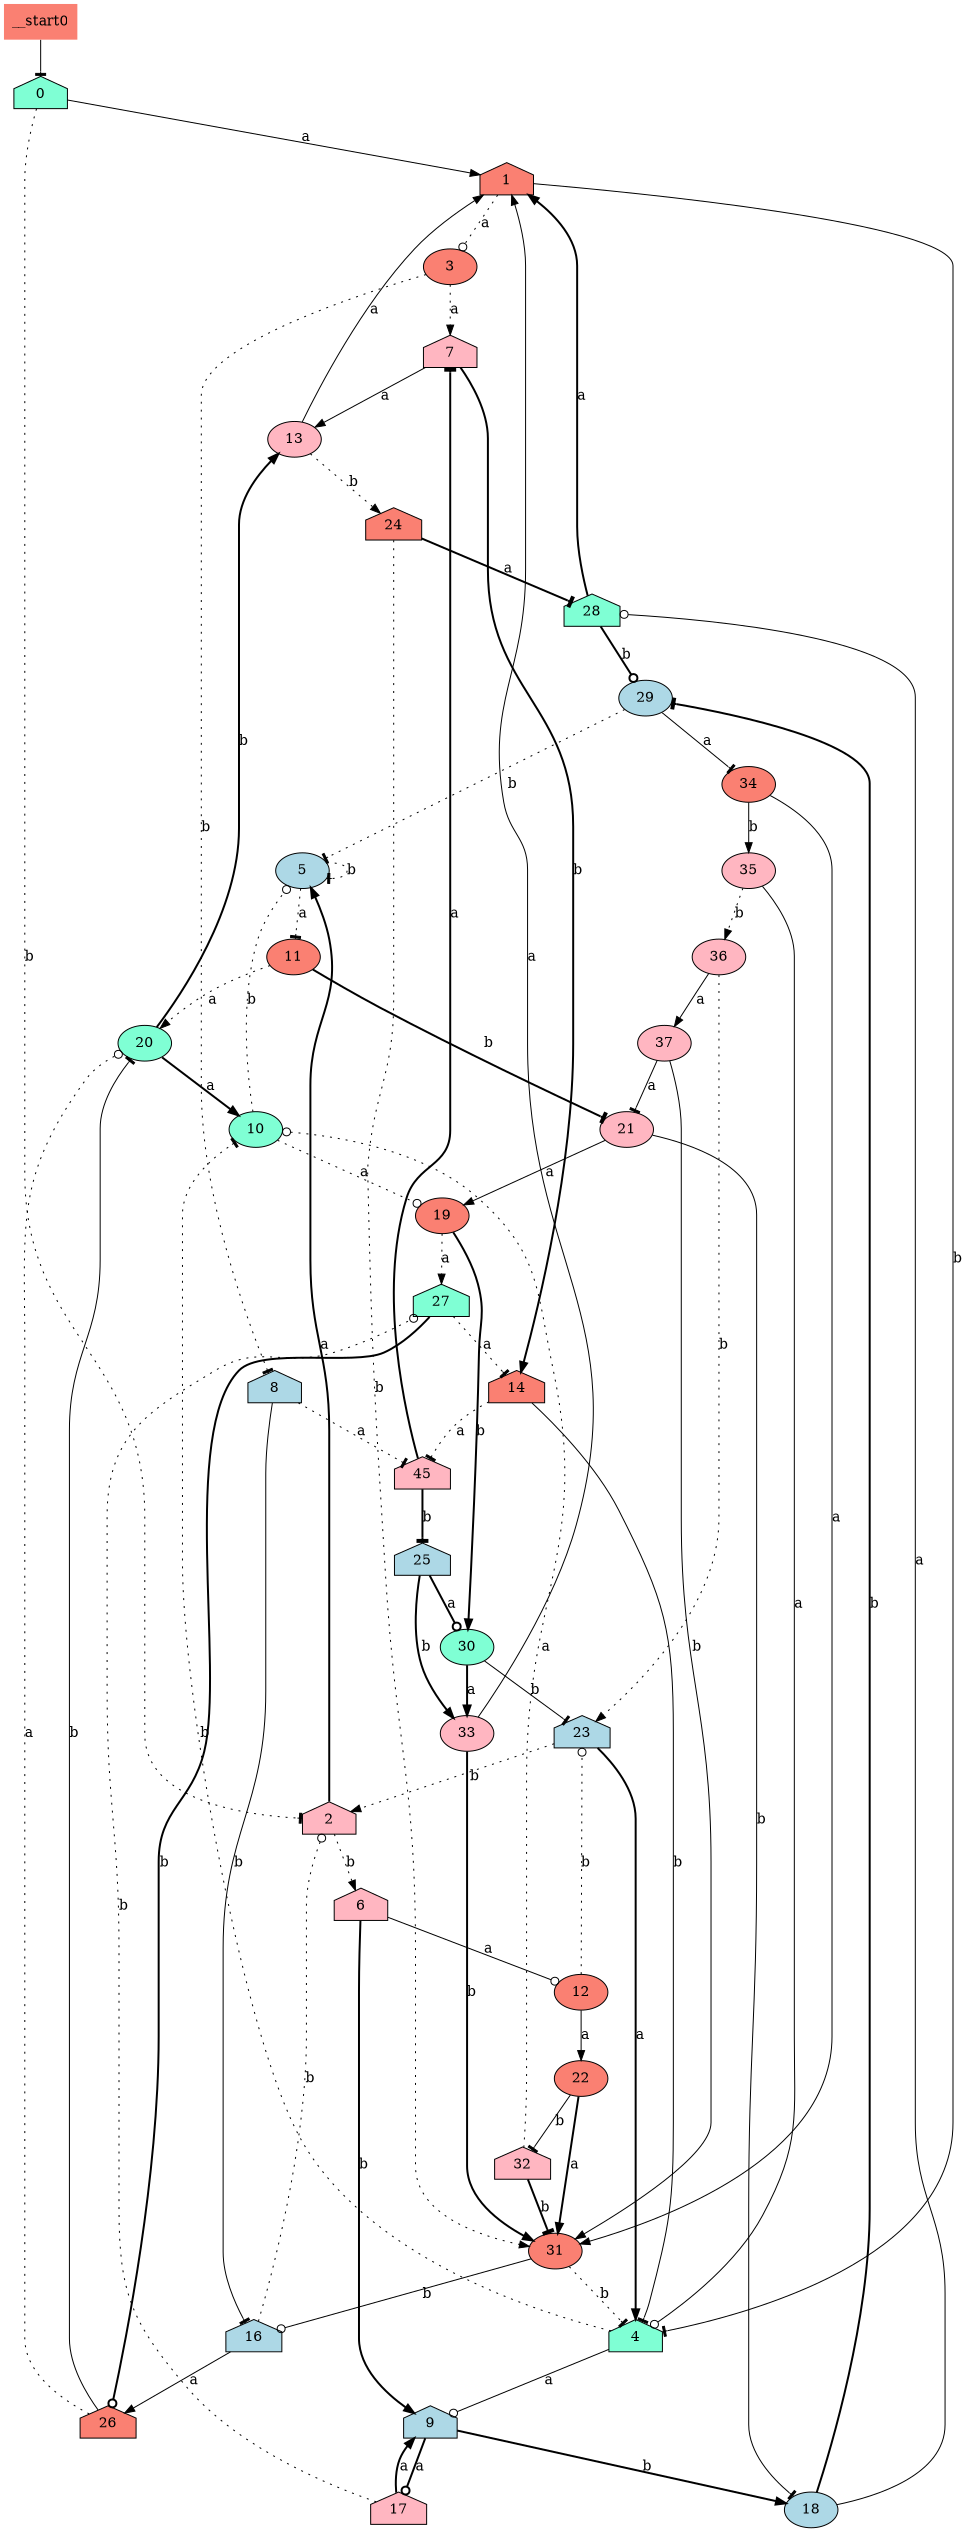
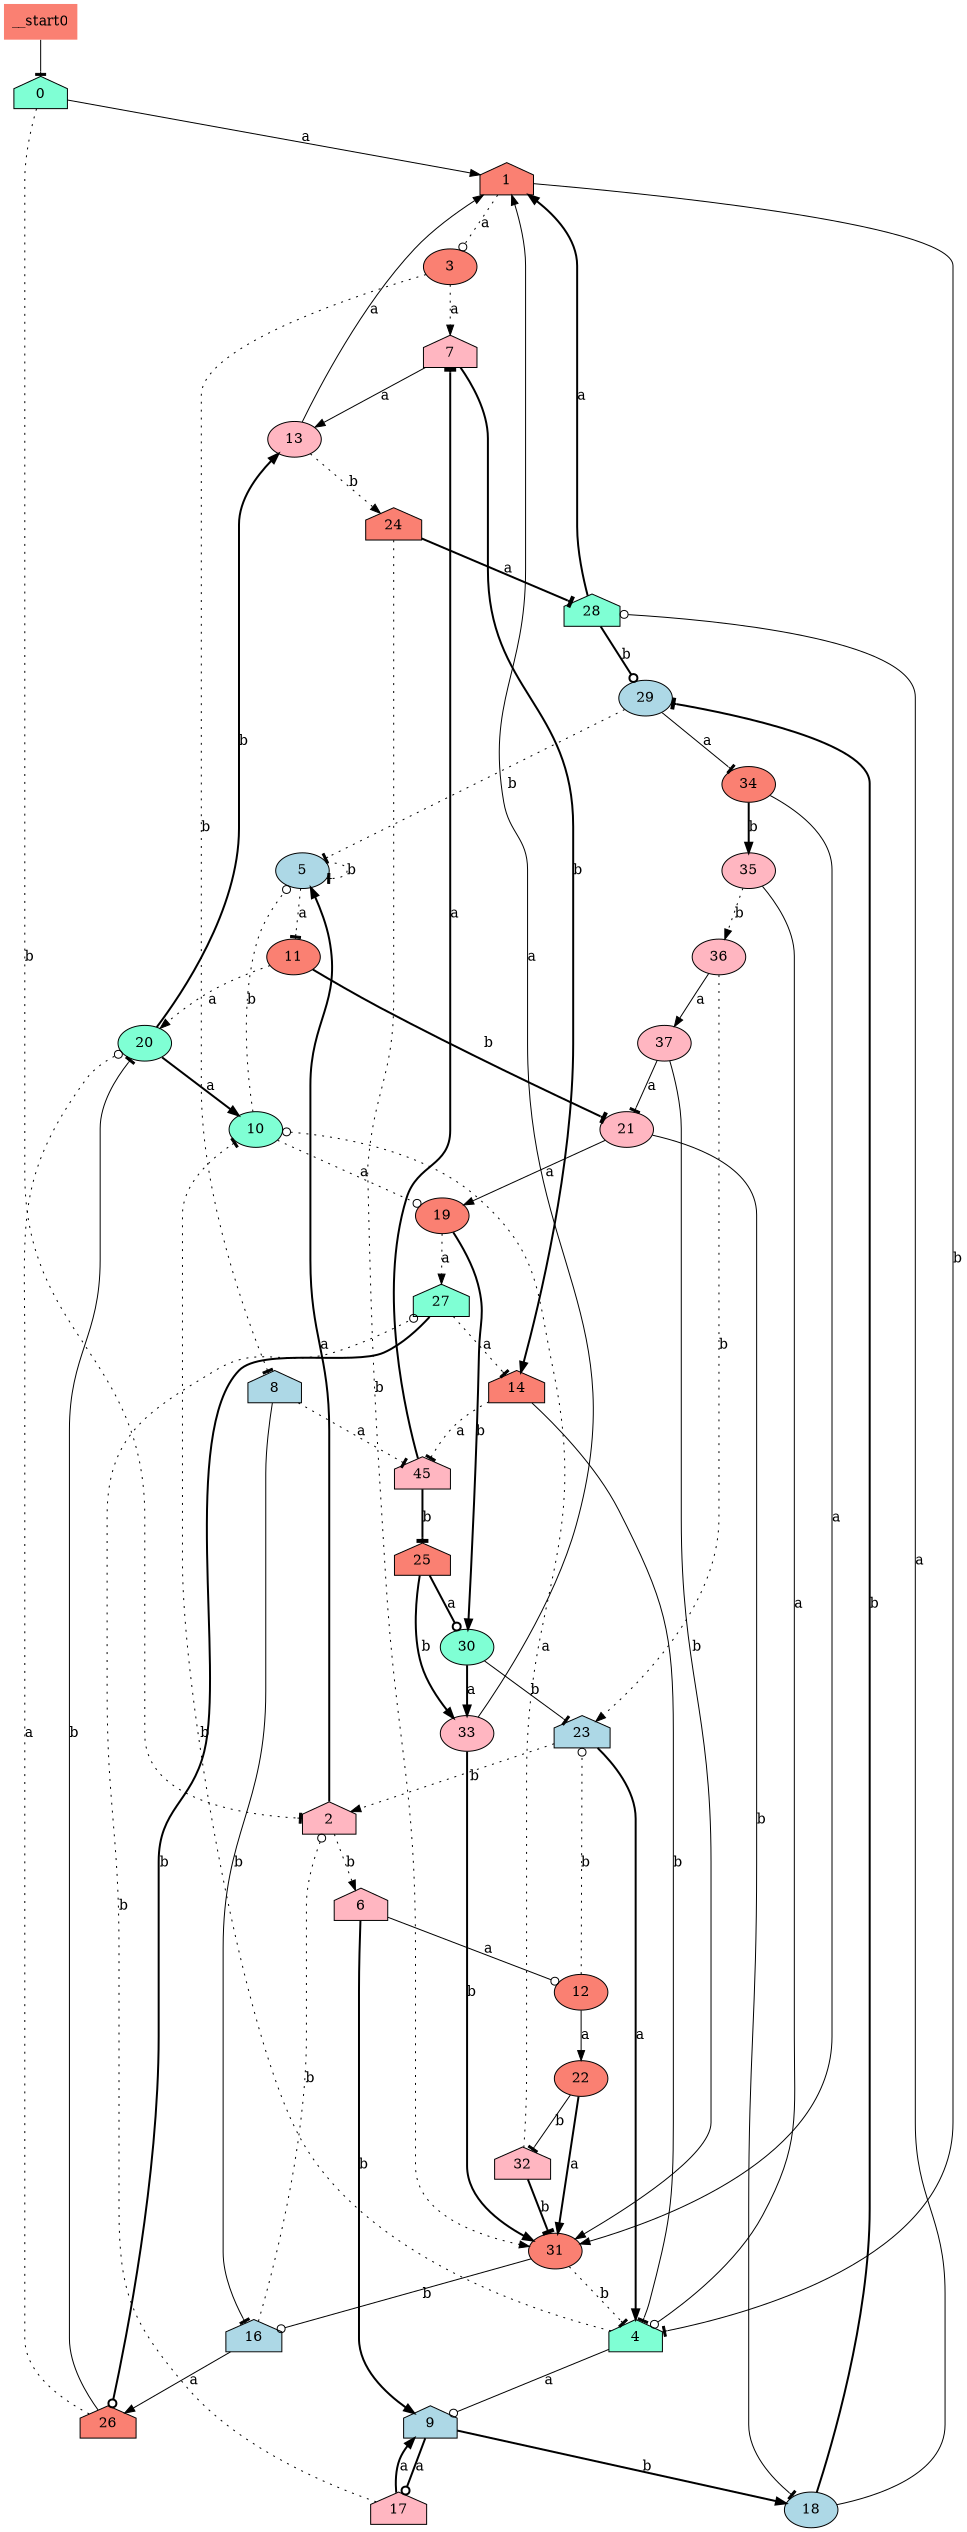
edge "34" -> "35": style solid -> bold
node "25": fillcolor lightblue -> salmon
